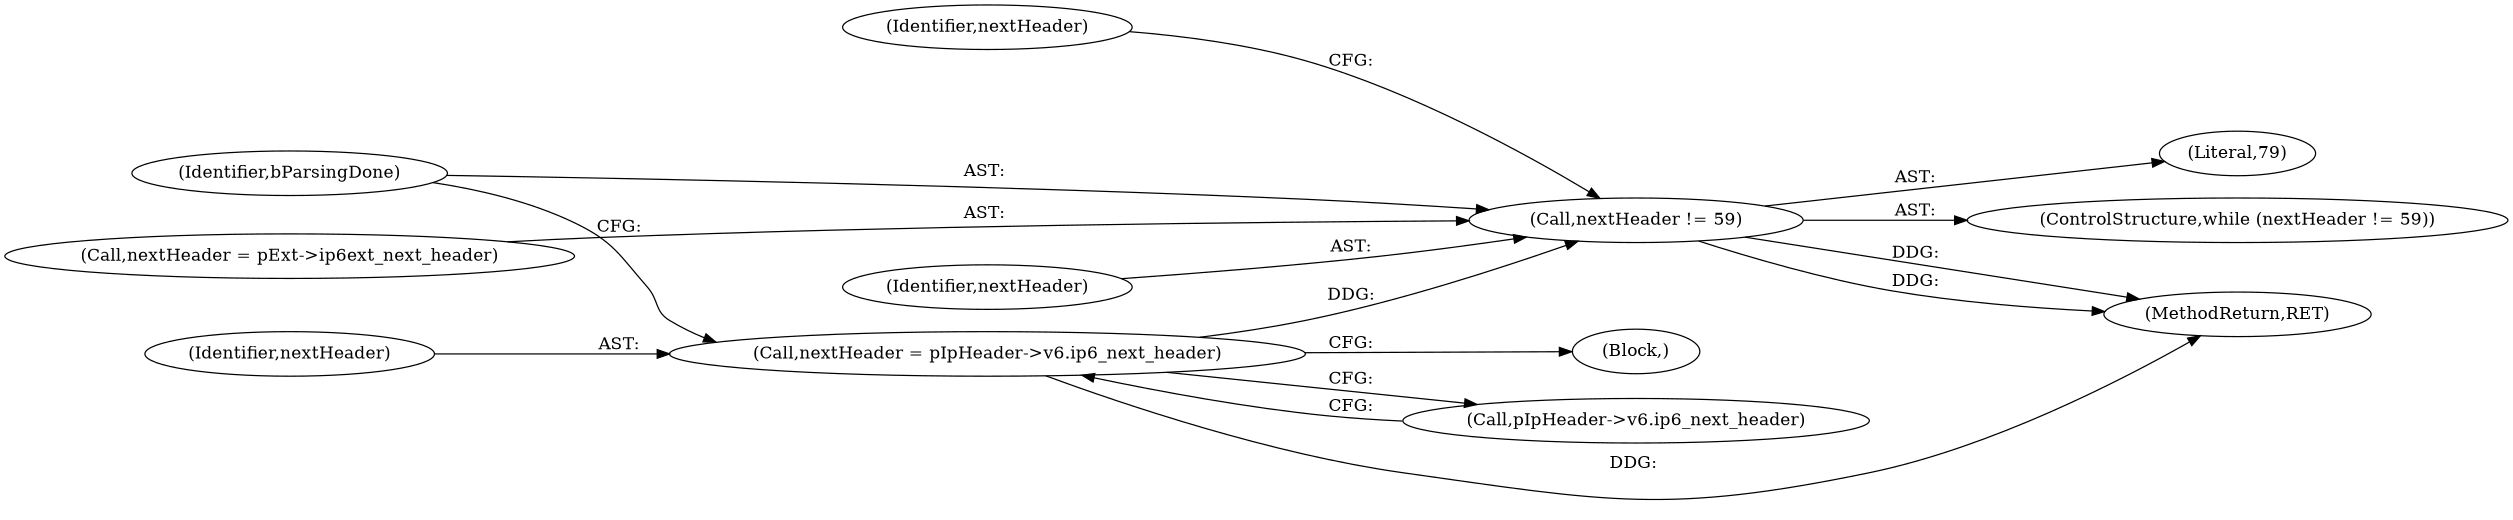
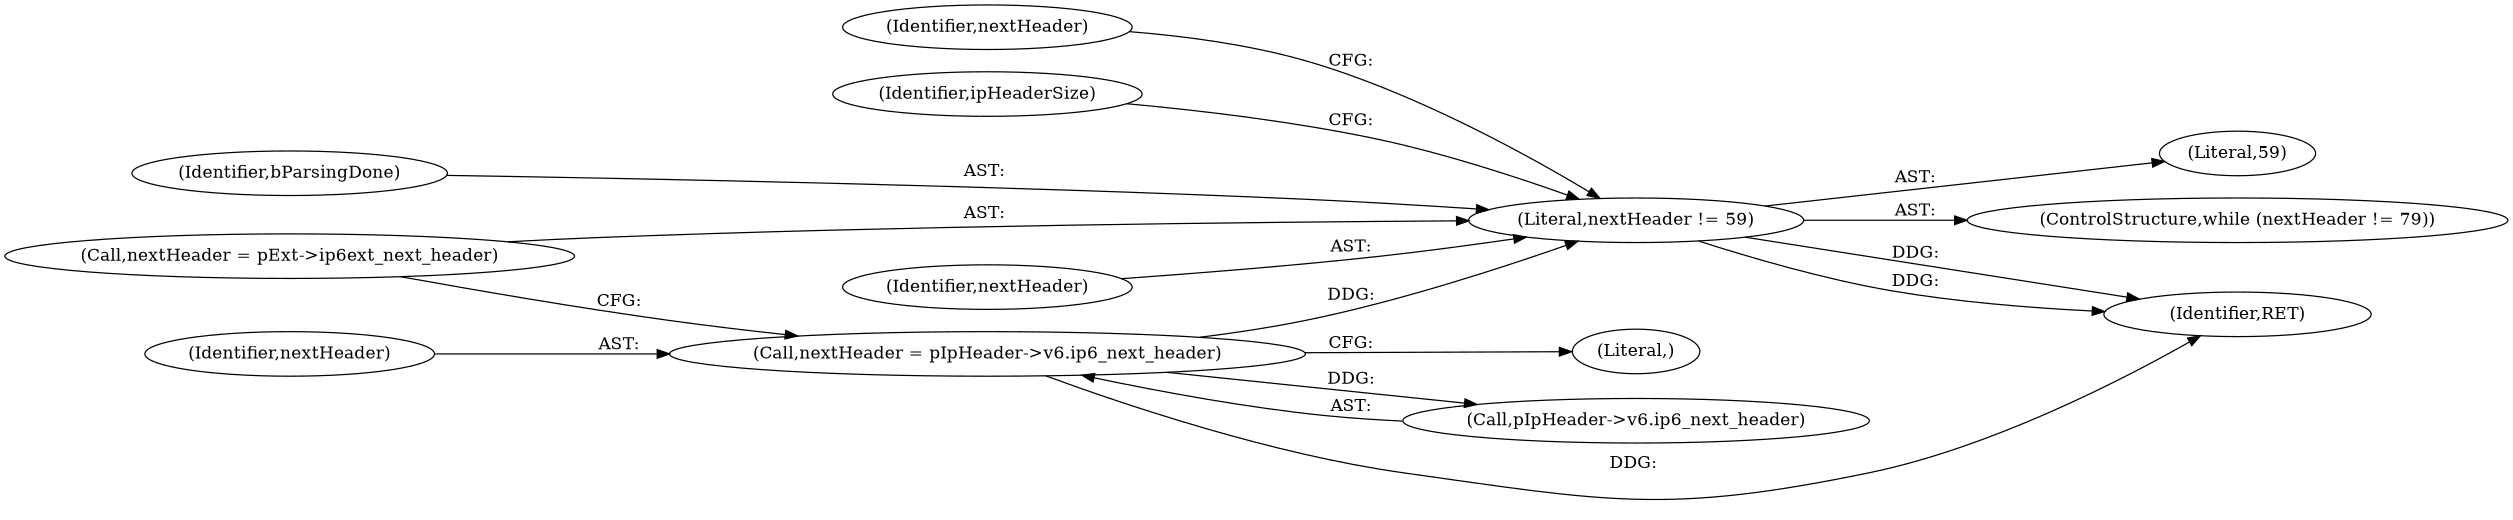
node "(Identifier,ipHeaderSize)": added
node "(Literal,79)": label "(Literal,79)" -> "(Literal,59)"
node "(Call,nextHeader != 59)": label "(Call,nextHeader != 59)" -> "(Literal,nextHeader != 59)"
node "(ControlStructure,while (nextHeader != 59))": label "(ControlStructure,while (nextHeader != 59))" -> "(ControlStructure,while (nextHeader != 79))"
edge "(Identifier,bParsingDone)" -> "(Call,nextHeader = pIpHeader->v6.ip6_next_header)": now "(Call,nextHeader = pExt->ip6ext_next_header)" -> "(Call,nextHeader = pIpHeader->v6.ip6_next_header)"
node "(MethodReturn,RET)": label "(MethodReturn,RET)" -> "(Identifier,RET)"
node "(Block,)": label "(Block,)" -> "(Literal,)"
edge "(Call,nextHeader = pIpHeader->v6.ip6_next_header)" -> "(Call,pIpHeader->v6.ip6_next_header)": label "CFG: " -> "DDG: "
edge "(Call,pIpHeader->v6.ip6_next_header)" -> "(Call,nextHeader = pIpHeader->v6.ip6_next_header)": label "CFG: " -> "AST: "
